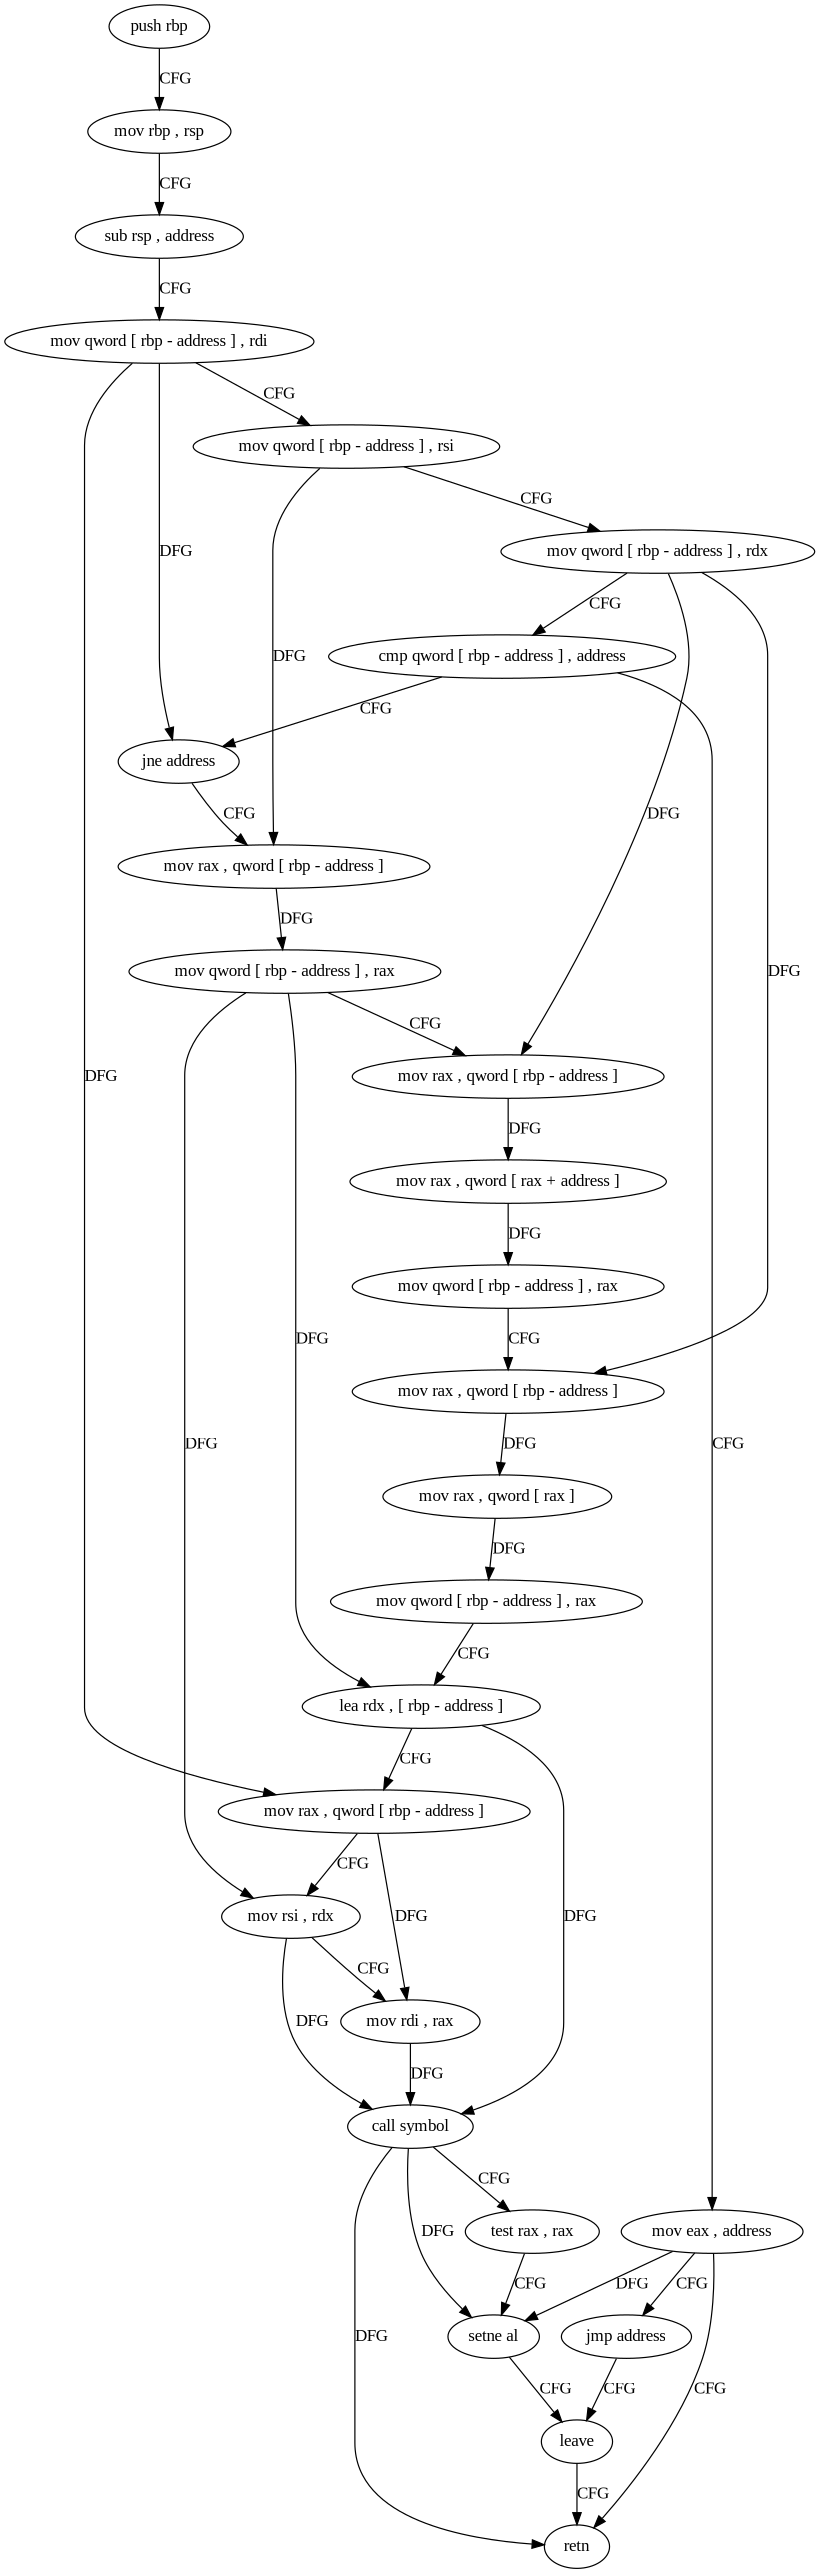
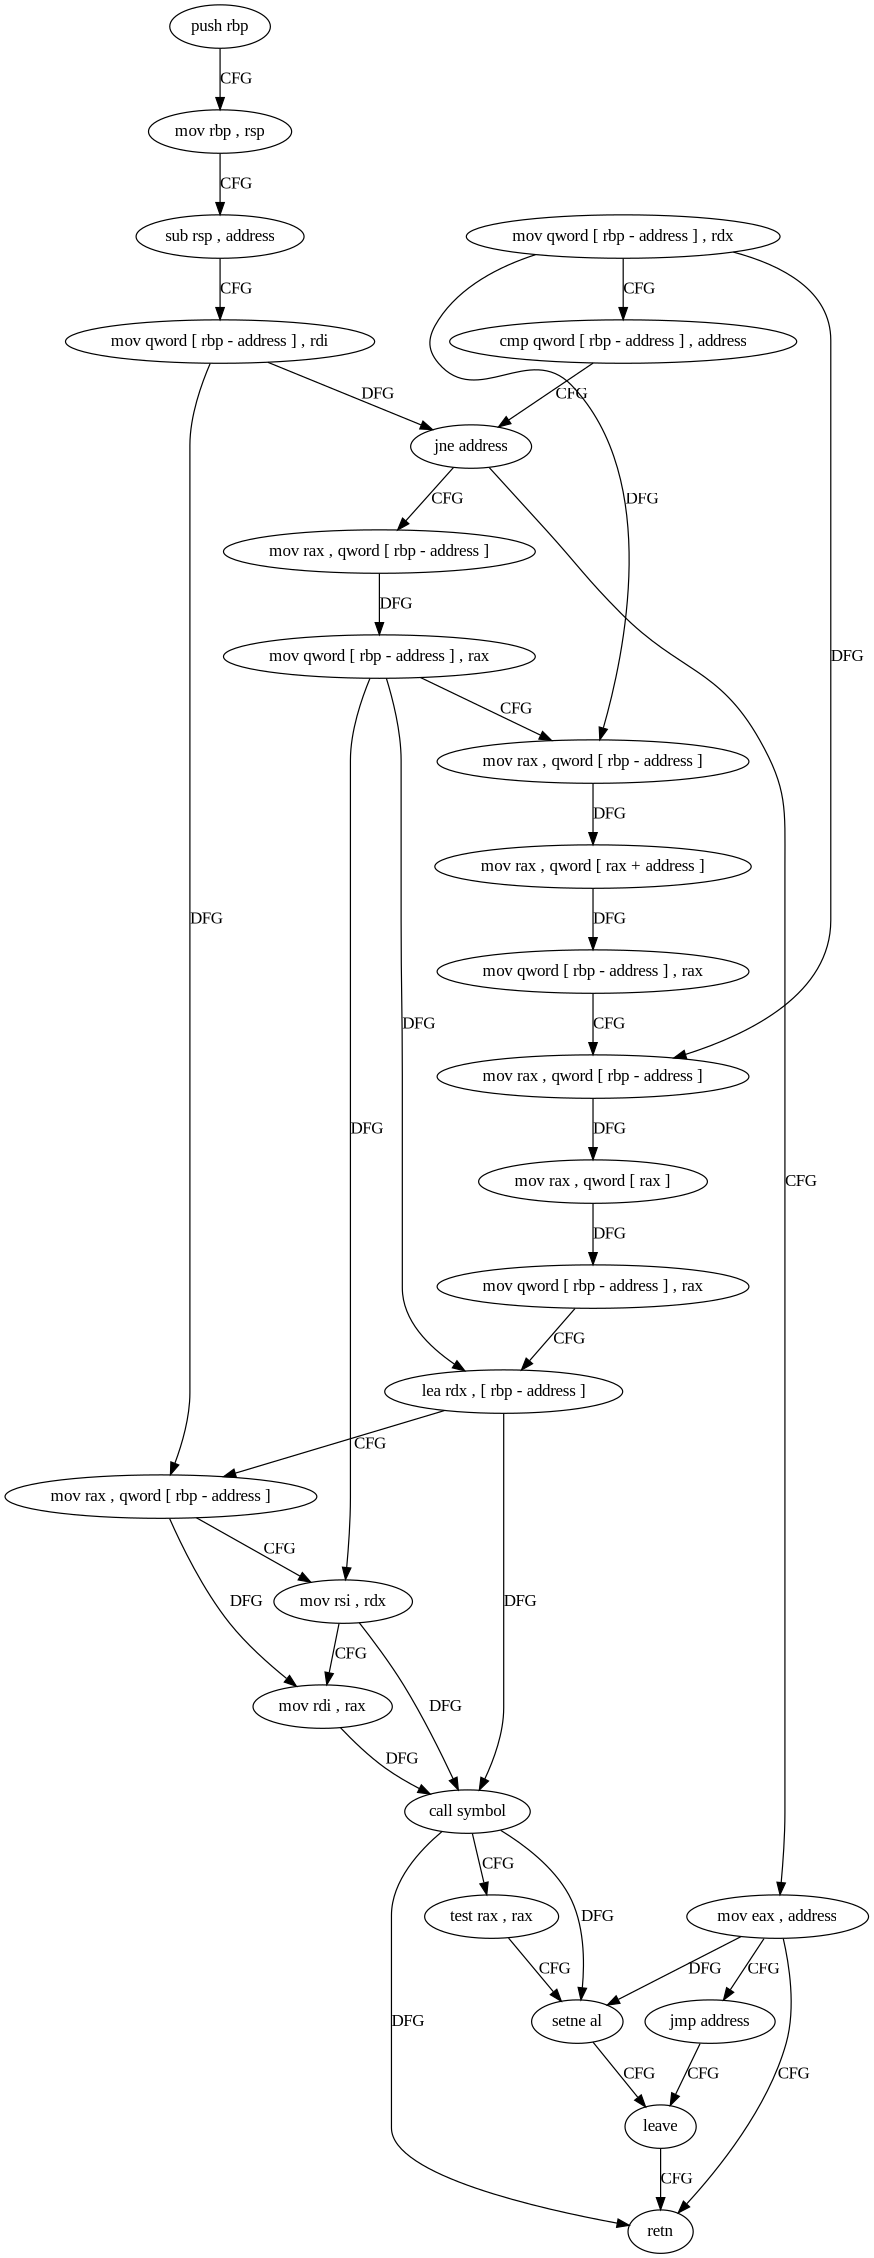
node "mov qword [ rbp - address ] , rsi": removed
edge "cmp qword [ rbp - address ] , address" -> "mov eax , address": now "jne address" -> "mov eax , address"
